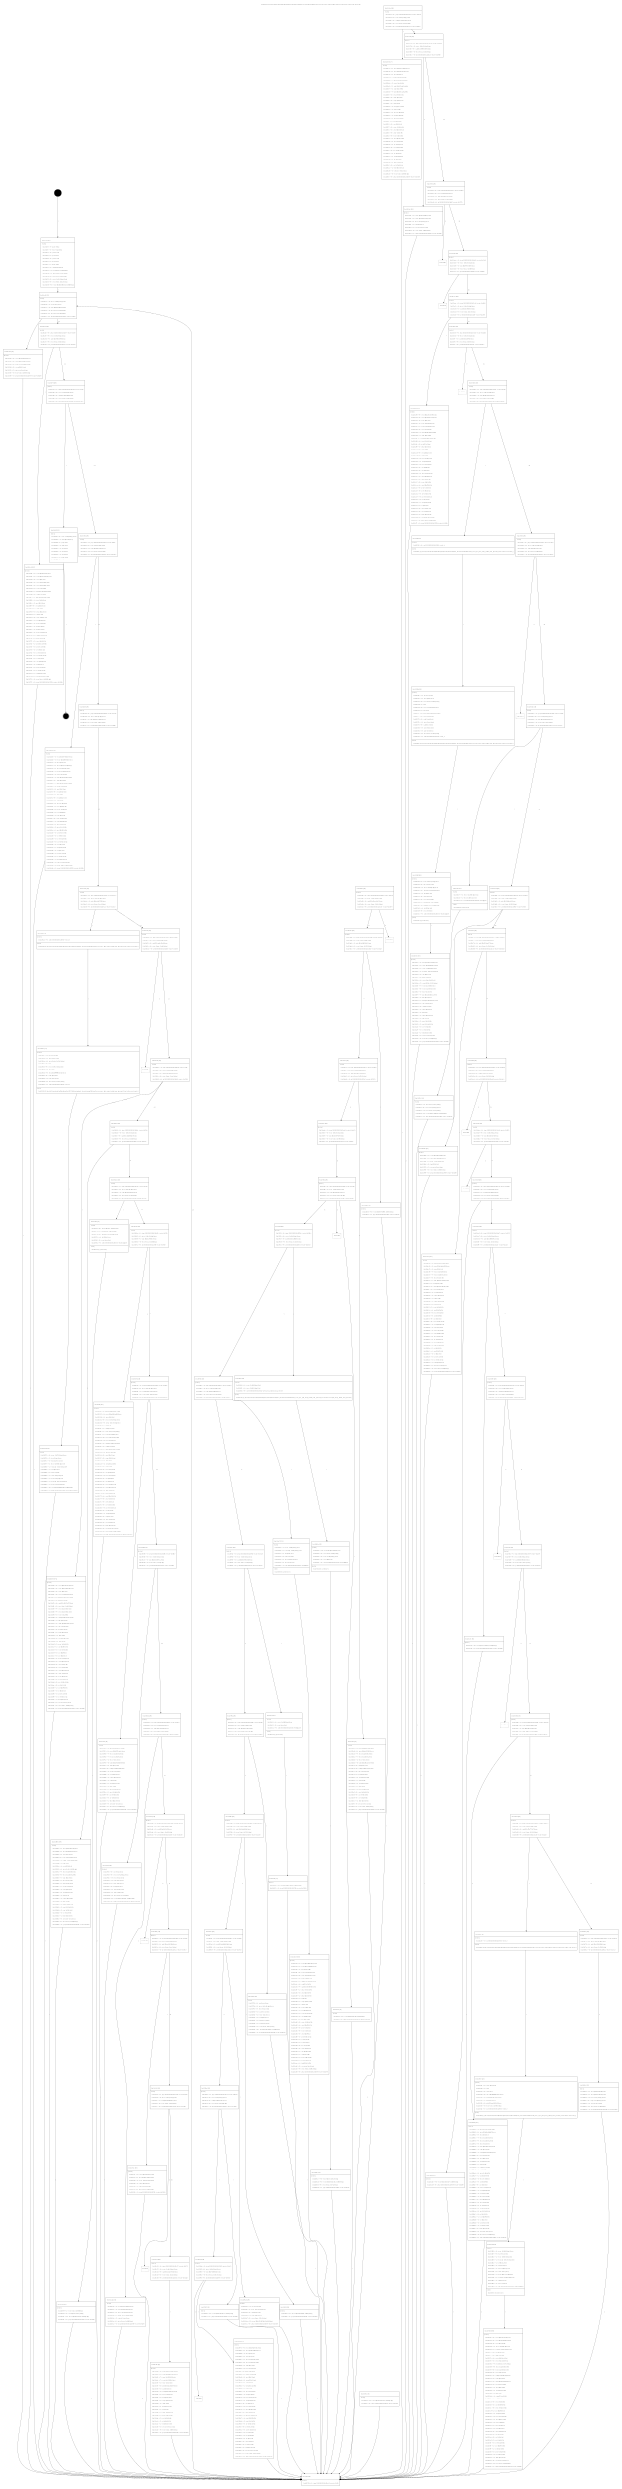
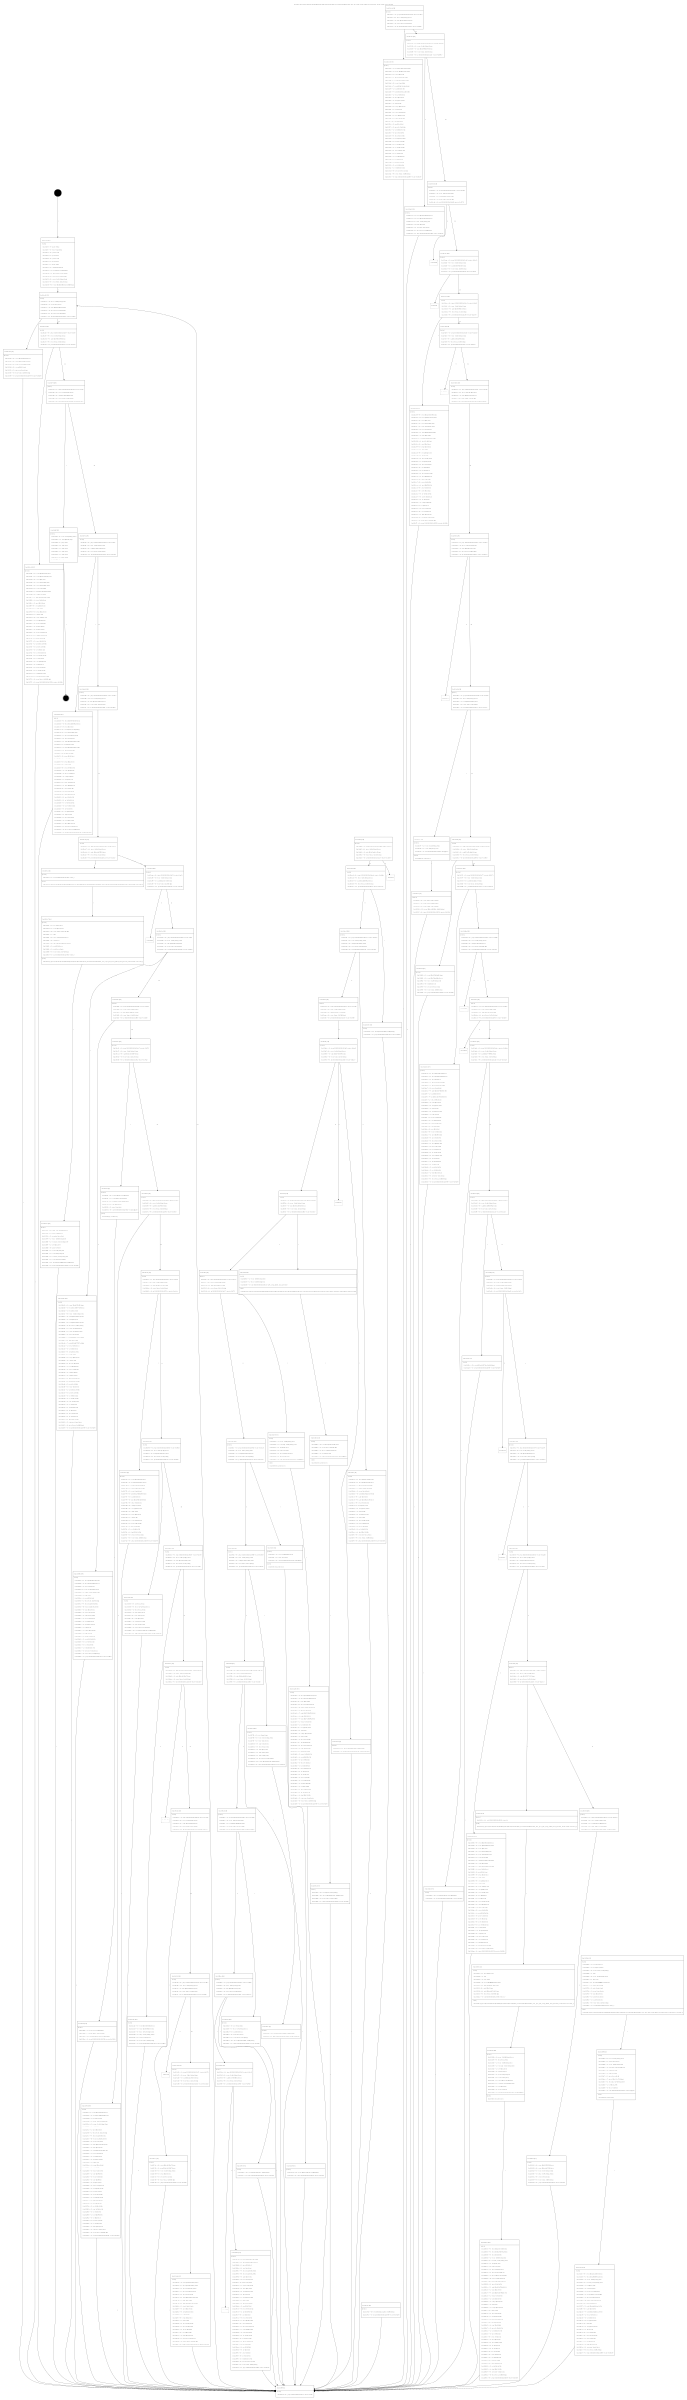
node "0x402356 [5]": removed
